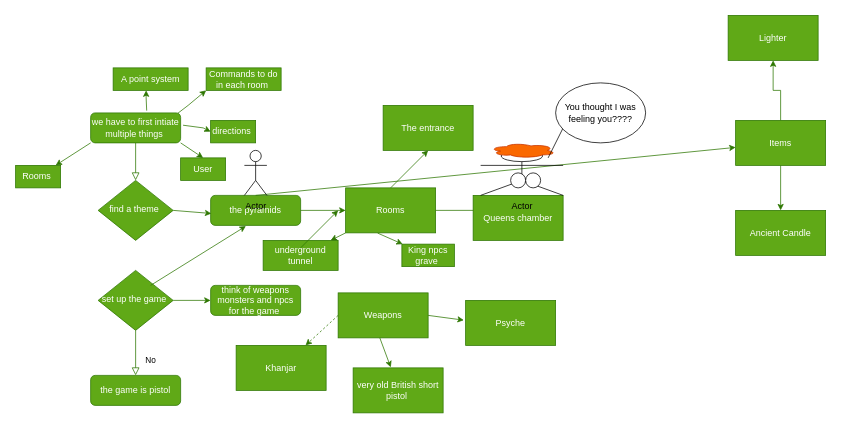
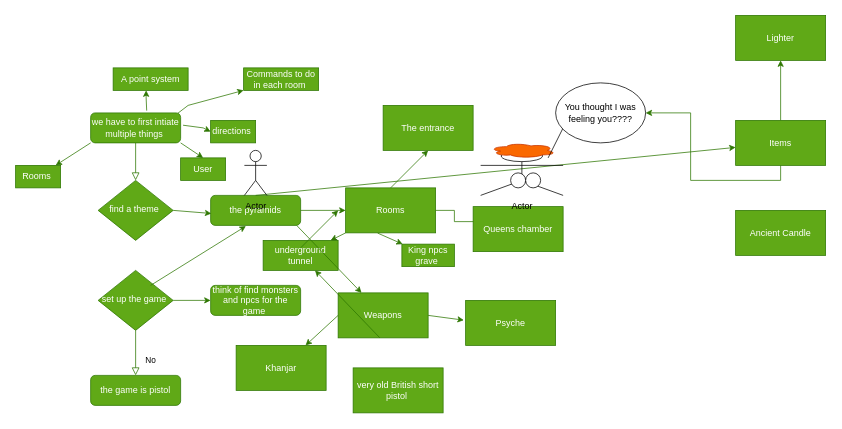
node "Lighter": moved (773, 38) -> (780, 38)
node "Commands to do in each room": moved (243, 79) -> (281, 79)
edge "Items" -> "Ancient Candle": now "Items" -> "You thought I was feeling you????"
node "Queens chamber": moved (518, 218) -> (518, 229)
edge "the pyramids" -> "Weapons": added
node "think of weapons monsters and npcs for the game": label "think of weapons monsters and npcs for the game" -> "think of find monsters and npcs for the game"
edge "Weapons" -> "Khanjar": style dashed -> solid
edge "Weapons" -> "very old British short pistol": now "Weapons" -> "underground tunnel"
